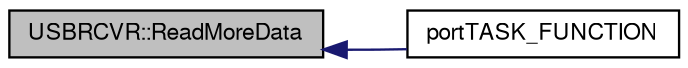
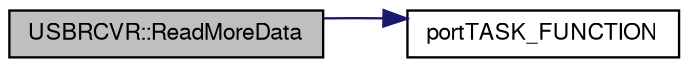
edge "portTASK_FUNCTION" -> "USBRCVR::ReadMoreData": reversed
